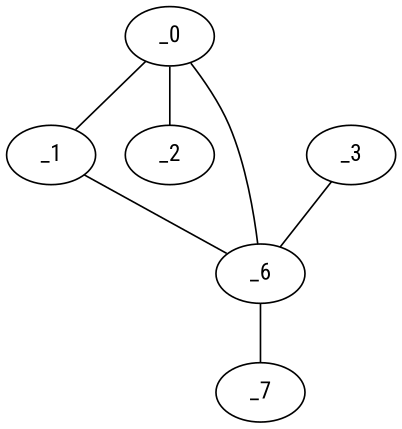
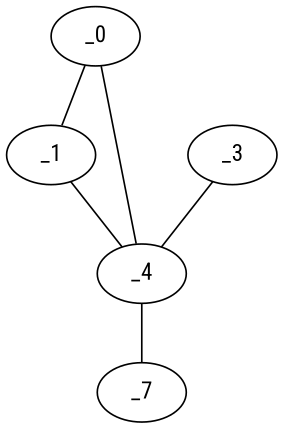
node "_2": removed
node "_6": label "_6" -> "_4"
